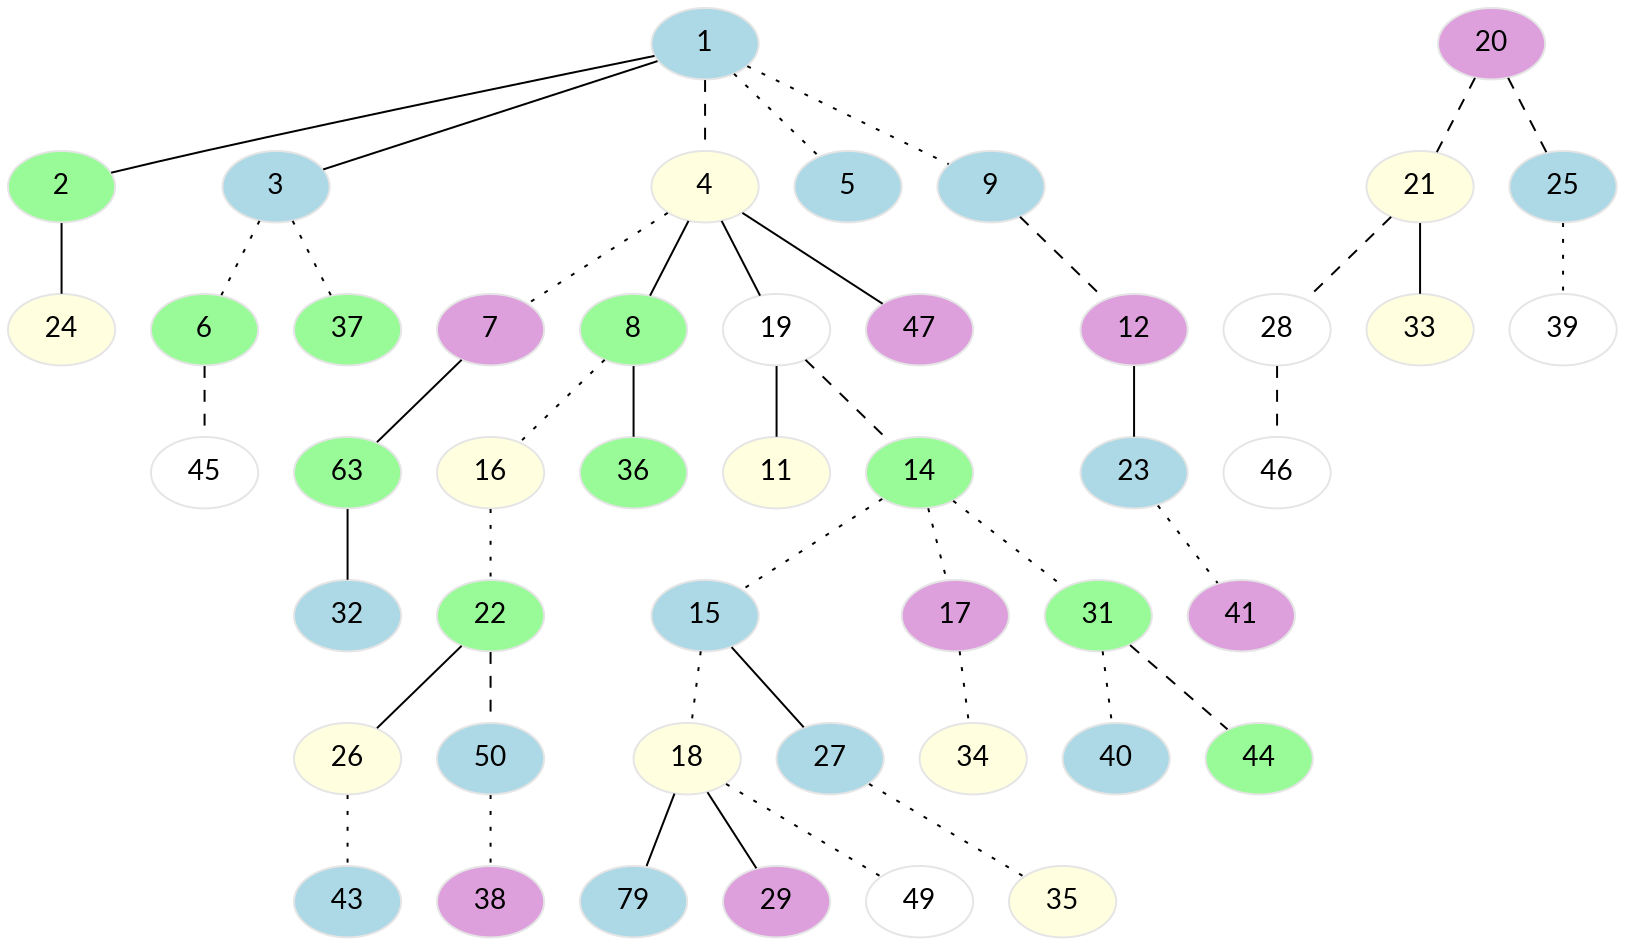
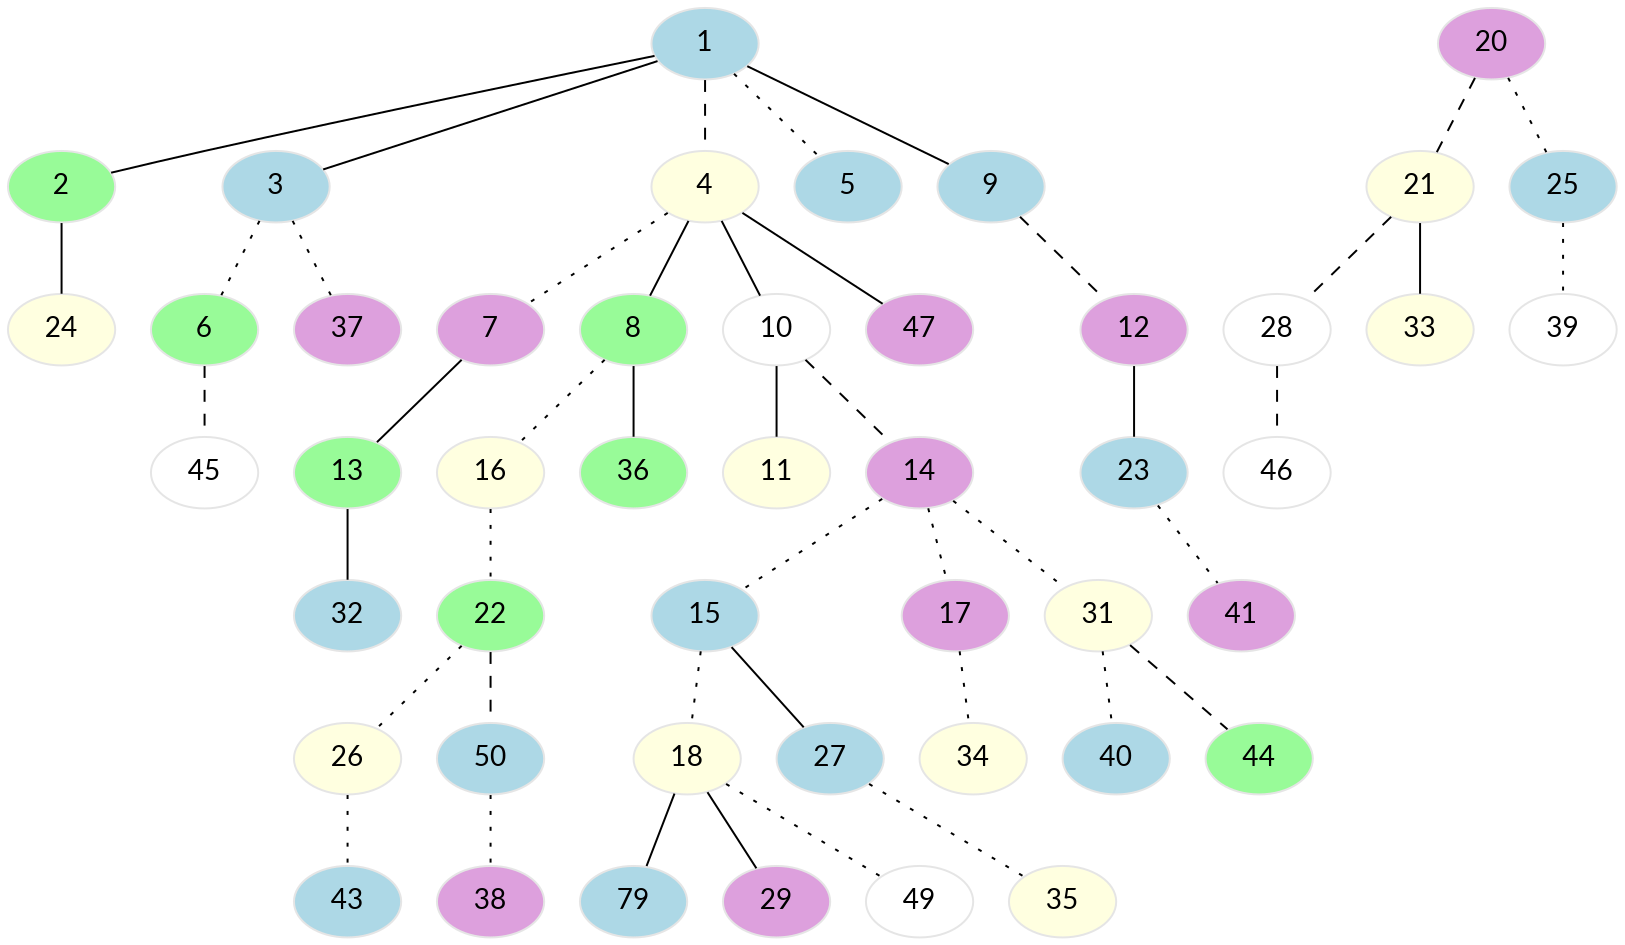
edge "1" -- "9": style dotted -> solid
edge "20" -- "25": style dashed -> dotted
node "37": fillcolor palegreen -> plum
node "19": label "19" -> "10"
node "63": label "63" -> "13"
node "14": fillcolor palegreen -> plum
node "31": fillcolor palegreen -> lightyellow
edge "22" -- "26": style solid -> dotted
